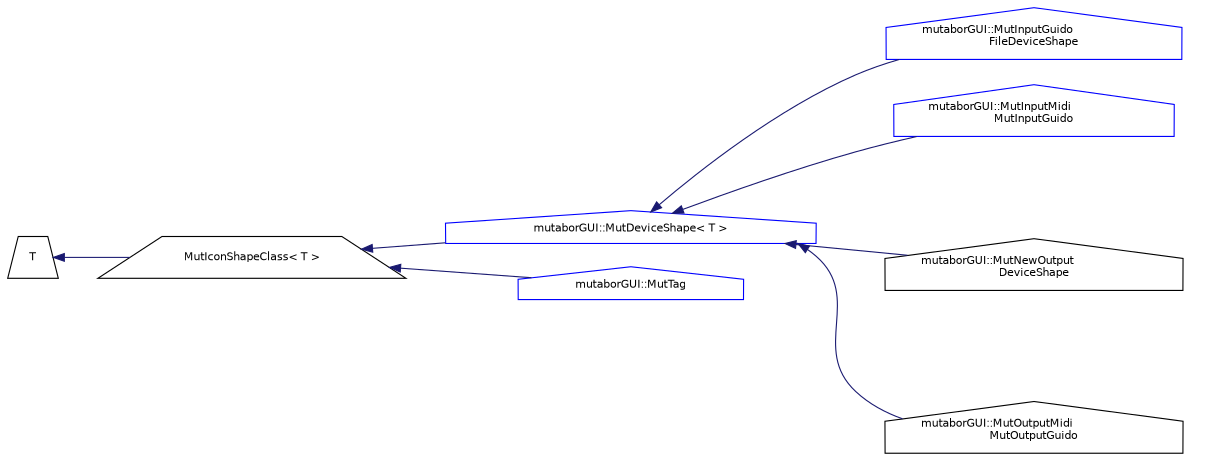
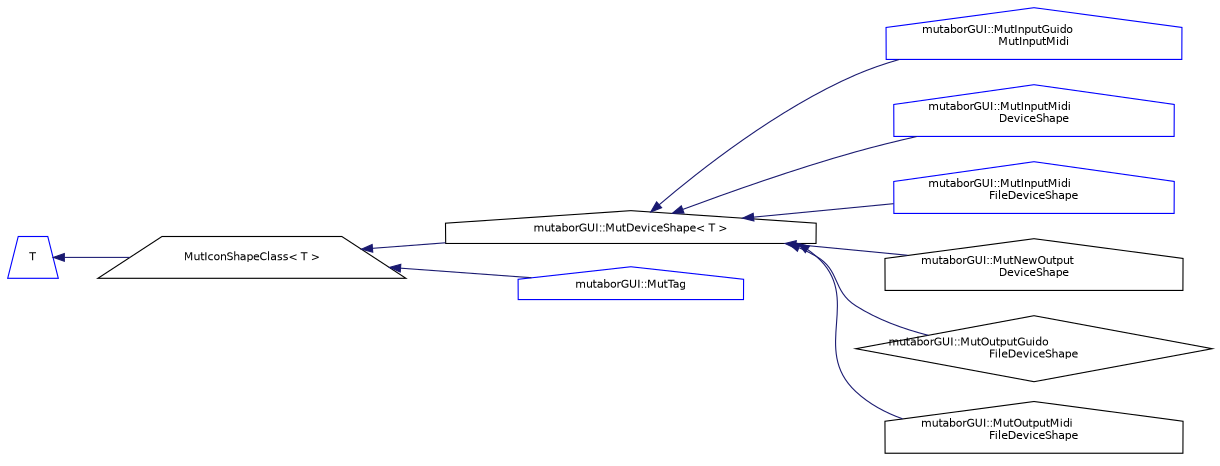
node "mutaborGUI::MutInputGuido FileDeviceShape": label "mutaborGUI::MutInputGuido FileDeviceShape" -> "mutaborGUI::MutInputGuido MutInputMidi"
node "mutaborGUI::MutInputMidi MutInputGuido": label "mutaborGUI::MutInputMidi MutInputGuido" -> "mutaborGUI::MutInputMidi DeviceShape"
node "mutaborGUI::MutInputMidi FileDeviceShape": added
node "mutaborGUI::MutDeviceShape< T >": color blue -> black
node "T": color black -> blue
node "mutaborGUI::MutOutputGuido FileDeviceShape": added
node "mutaborGUI::MutOutputMidi MutOutputGuido": label "mutaborGUI::MutOutputMidi MutOutputGuido" -> "mutaborGUI::MutOutputMidi FileDeviceShape"
